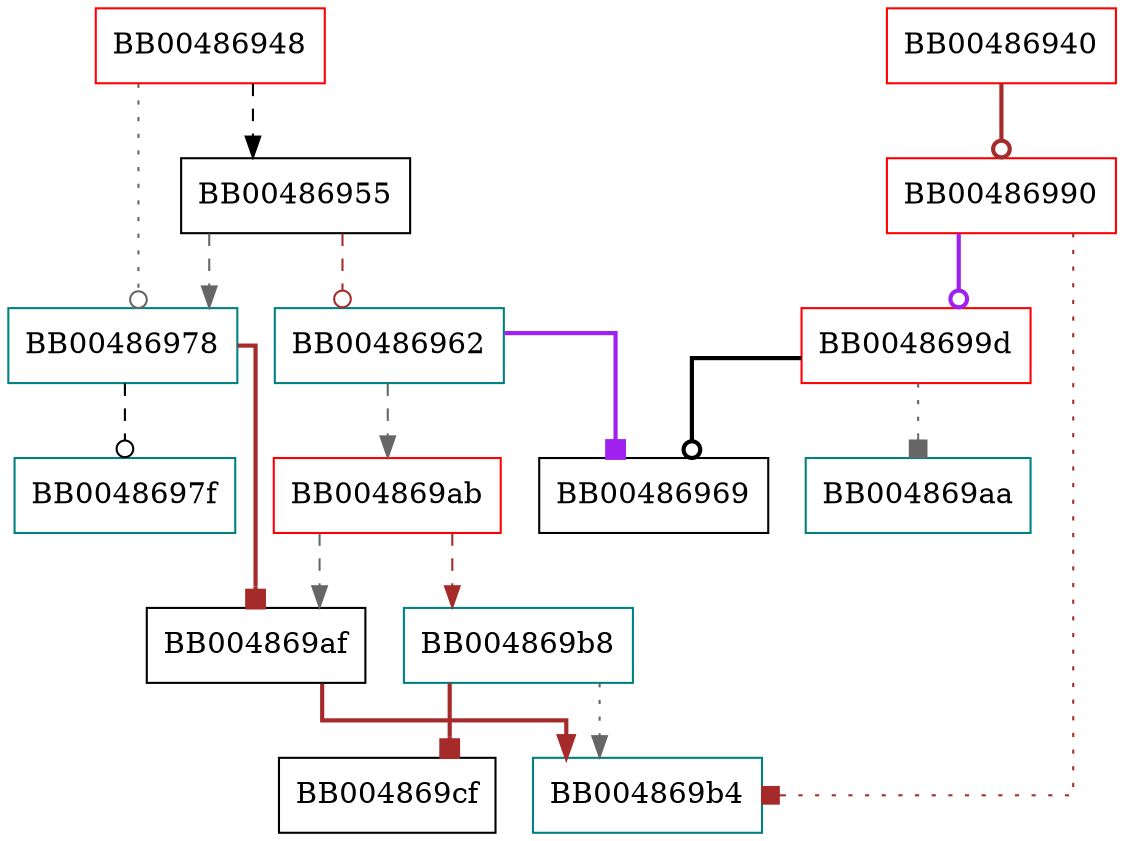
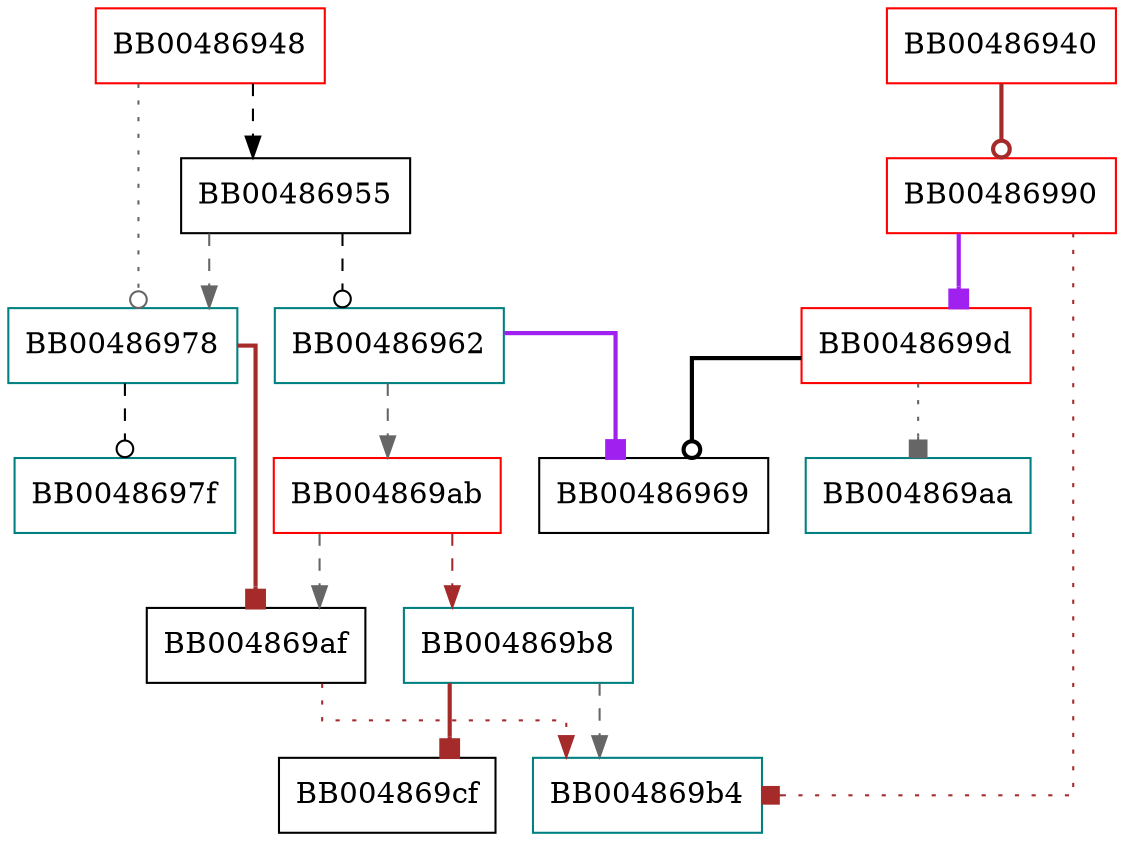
edge "BB00486955" -> "BB00486962": color brown -> black
edge "BB00486990" -> "BB0048699d": arrowhead odot -> box
edge "BB004869b8" -> "BB004869b4": style dotted -> dashed
edge "BB004869af" -> "BB004869b4": style bold -> dotted
